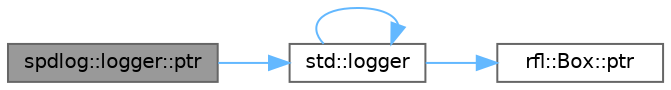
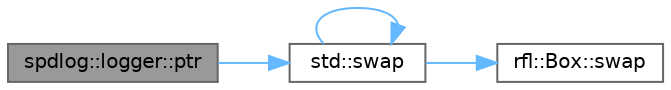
node "std::logger": label "std::logger" -> "std::swap"
node "rfl::Box::ptr": label "rfl::Box::ptr" -> "rfl::Box::swap"
